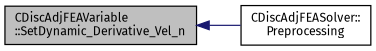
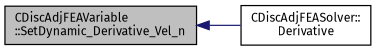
node "CDiscAdjFEASolver:: Preprocessing": label "CDiscAdjFEASolver:: Preprocessing" -> "CDiscAdjFEASolver:: Derivative"
